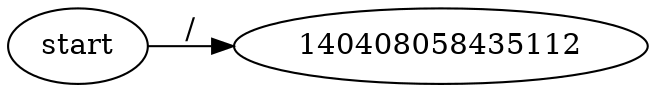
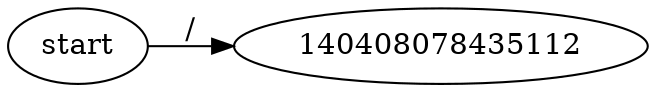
node "140408058435112": label "140408058435112" -> "140408078435112"
